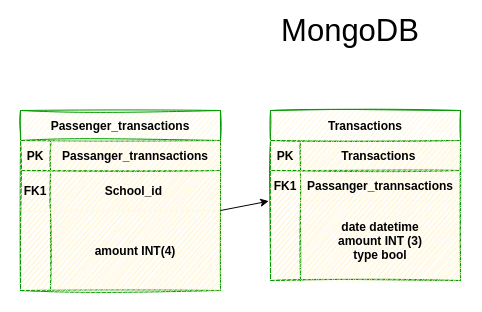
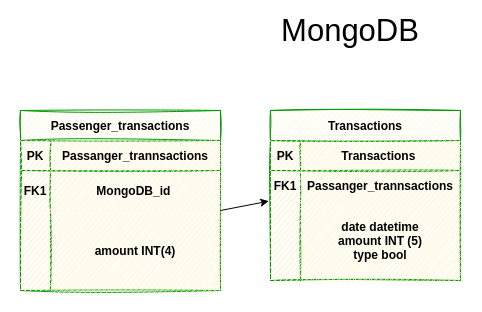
node "School_id": label "School_id" -> "MongoDB_id"
node "date datetime amount INT (3) type bool": label "date datetime amount INT (3) type bool" -> "date datetime amount INT (5) type bool"
